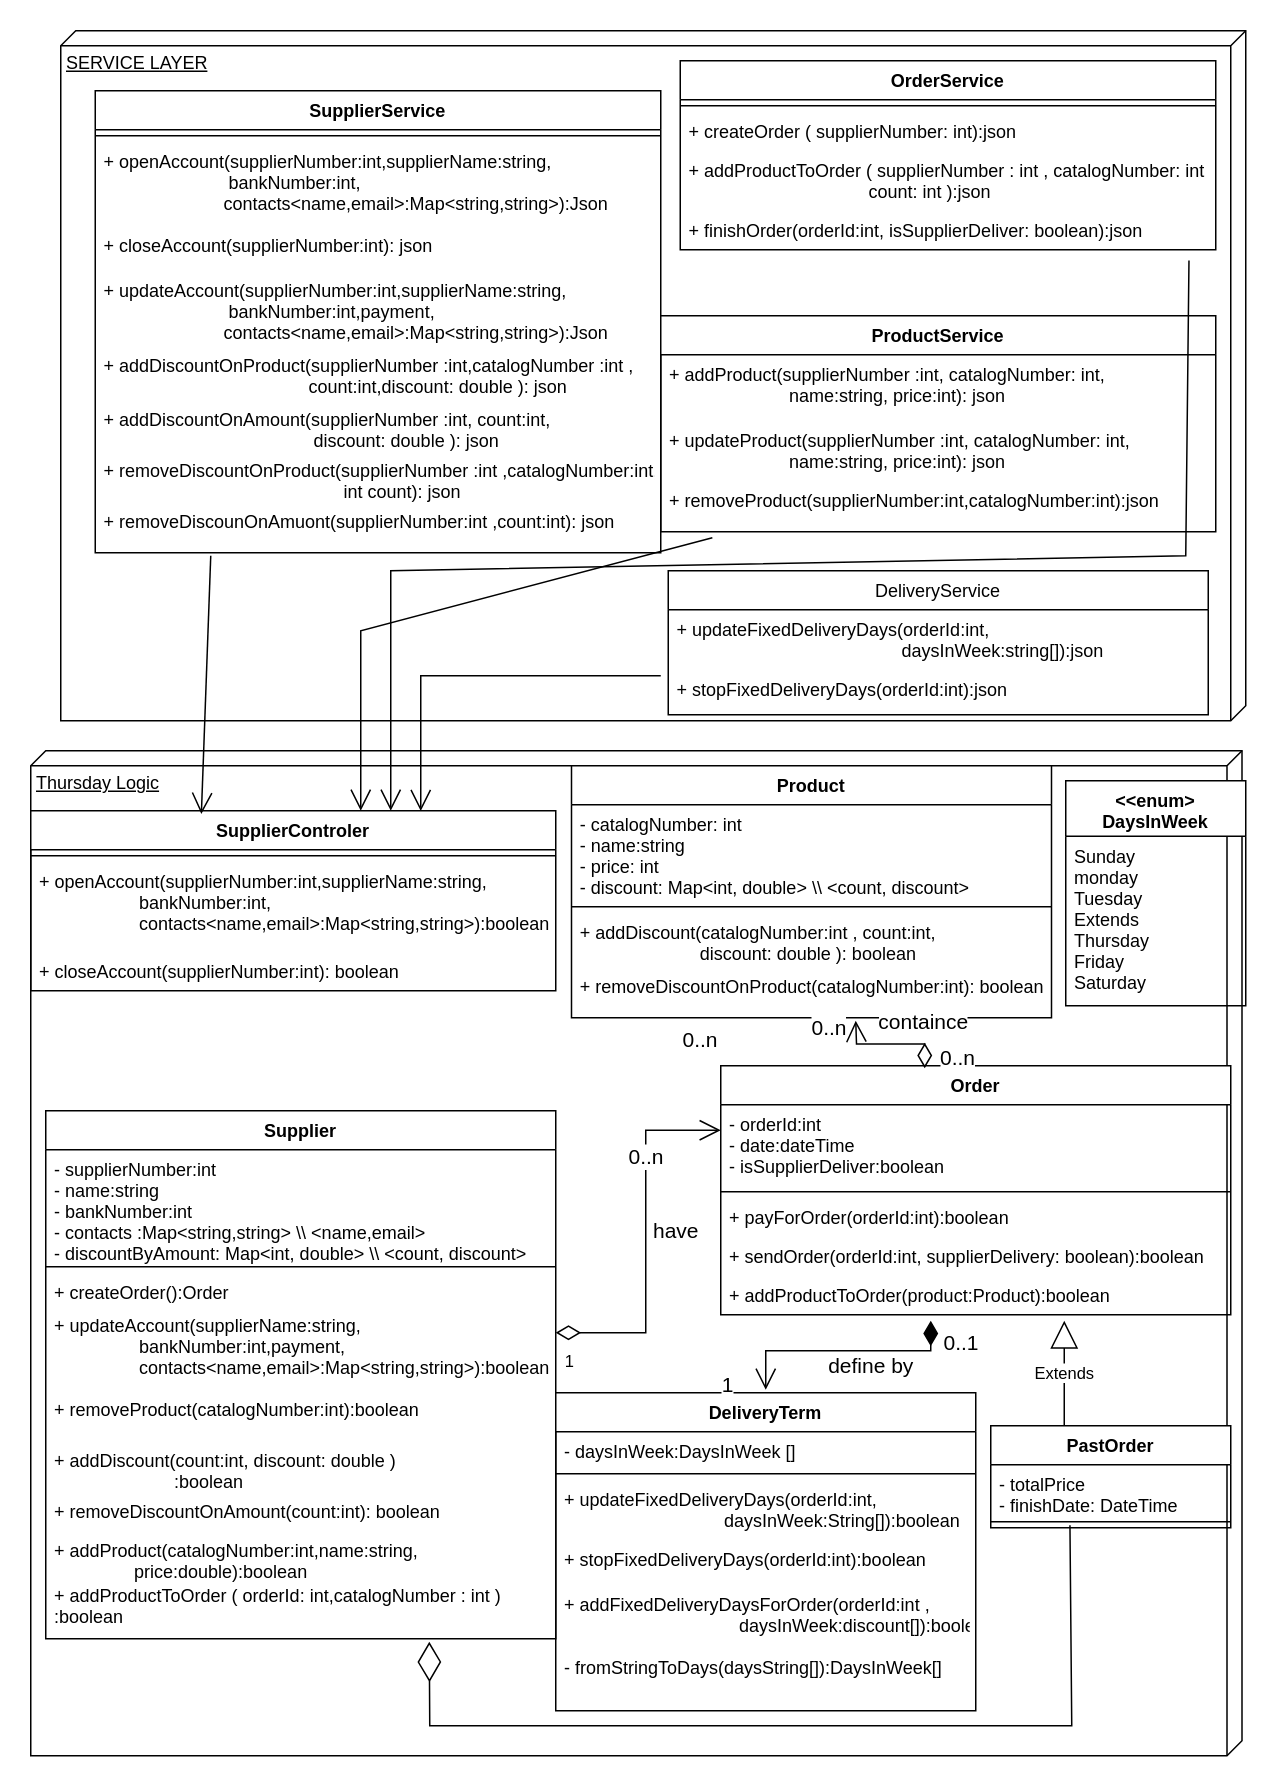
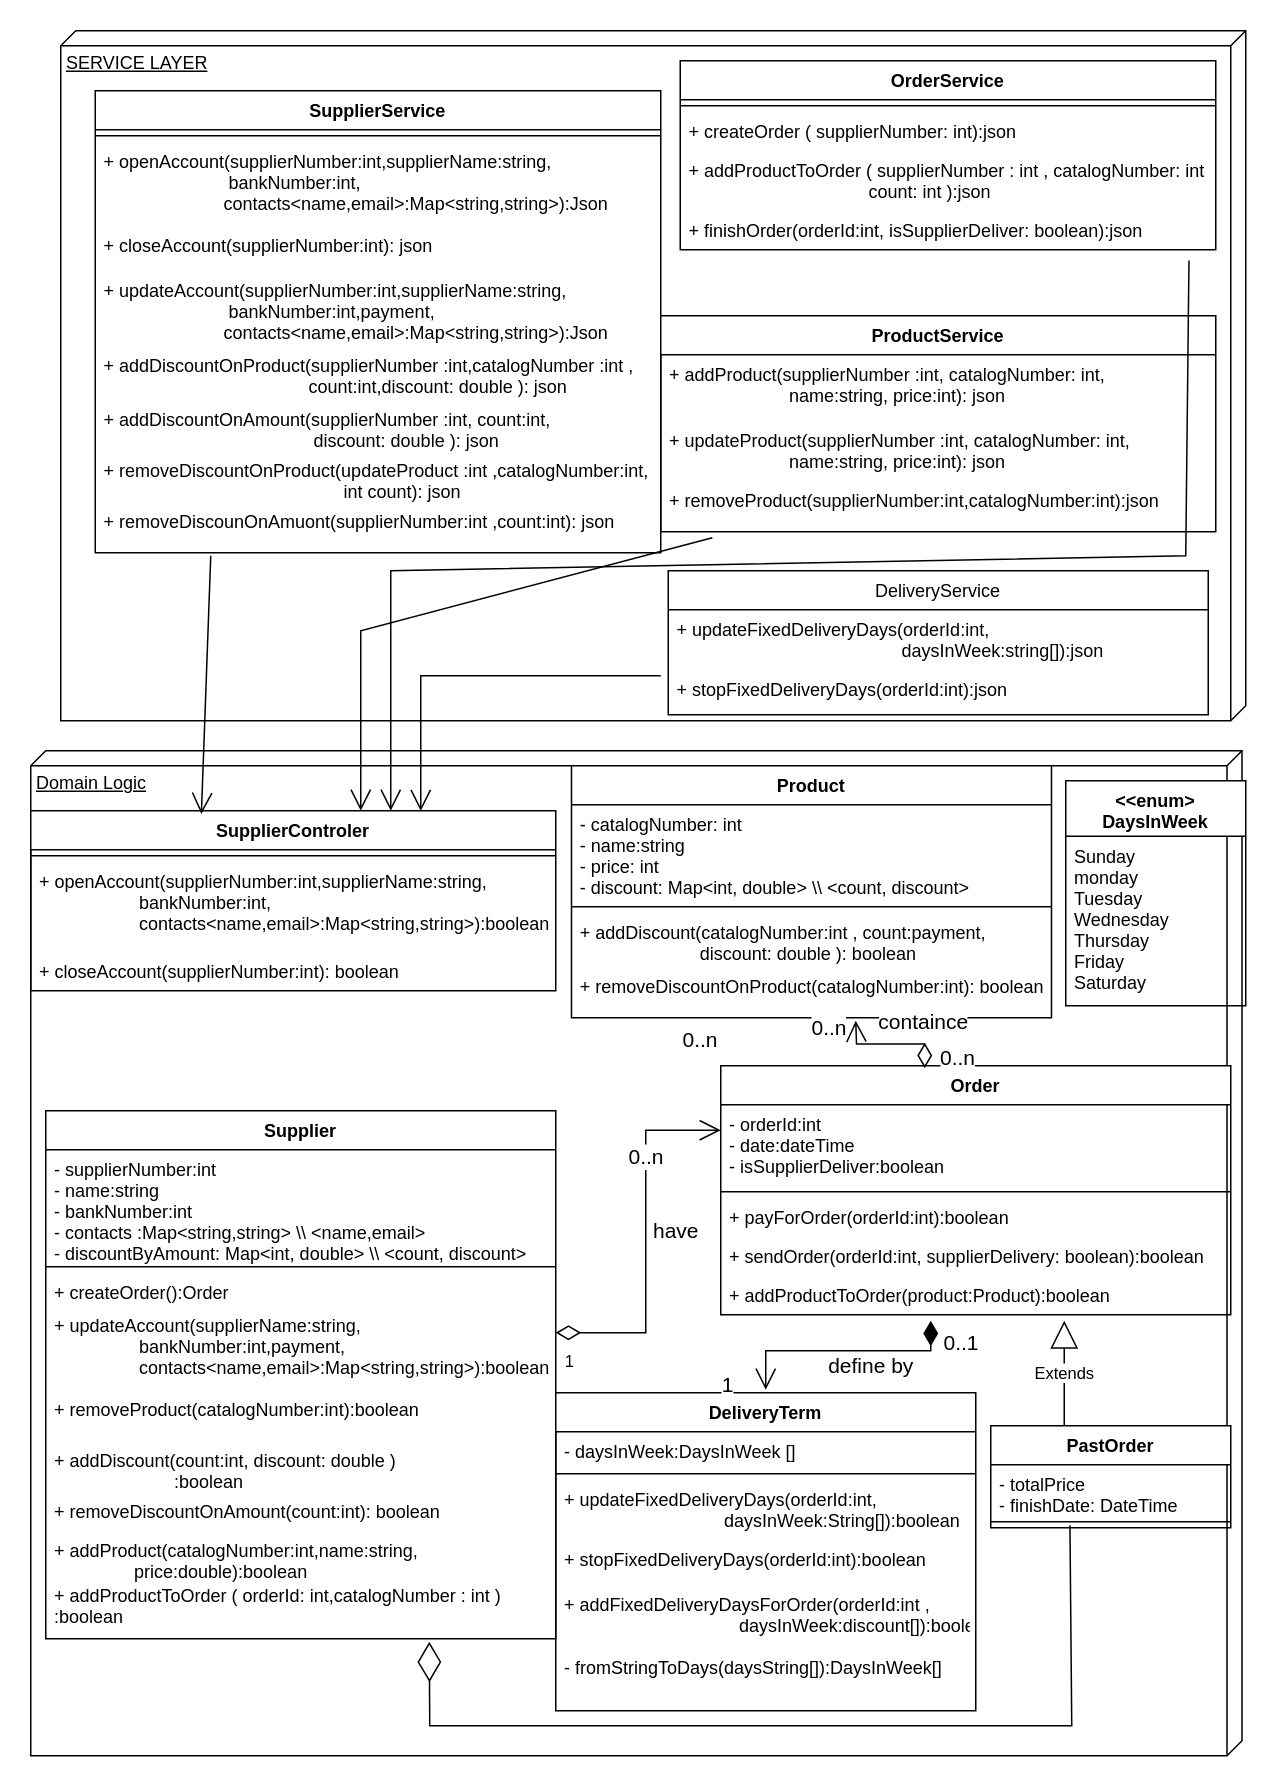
node "+ removeDiscountOnProduct(supplierNumber :int ,catalogNumber:int, int count): json": label "+ removeDiscountOnProduct(supplierNumber :int ,catalogNumber:int, int count): json" -> "+ removeDiscountOnProduct(updateProduct :int ,catalogNumber:int, int count): json"
node "Thursday Logic": label "Thursday Logic" -> "Domain Logic"
node "Sunday monday Tuesday Extends Thursday Friday Saturday": label "Sunday monday Tuesday Extends Thursday Friday Saturday" -> "Sunday monday Tuesday Wednesday Thursday Friday Saturday"
node "+ addDiscount(catalogNumber:int , count:int, discount: double ): boolean": label "+ addDiscount(catalogNumber:int , count:int, discount: double ): boolean" -> "+ addDiscount(catalogNumber:int , count:payment, discount: double ): boolean"
